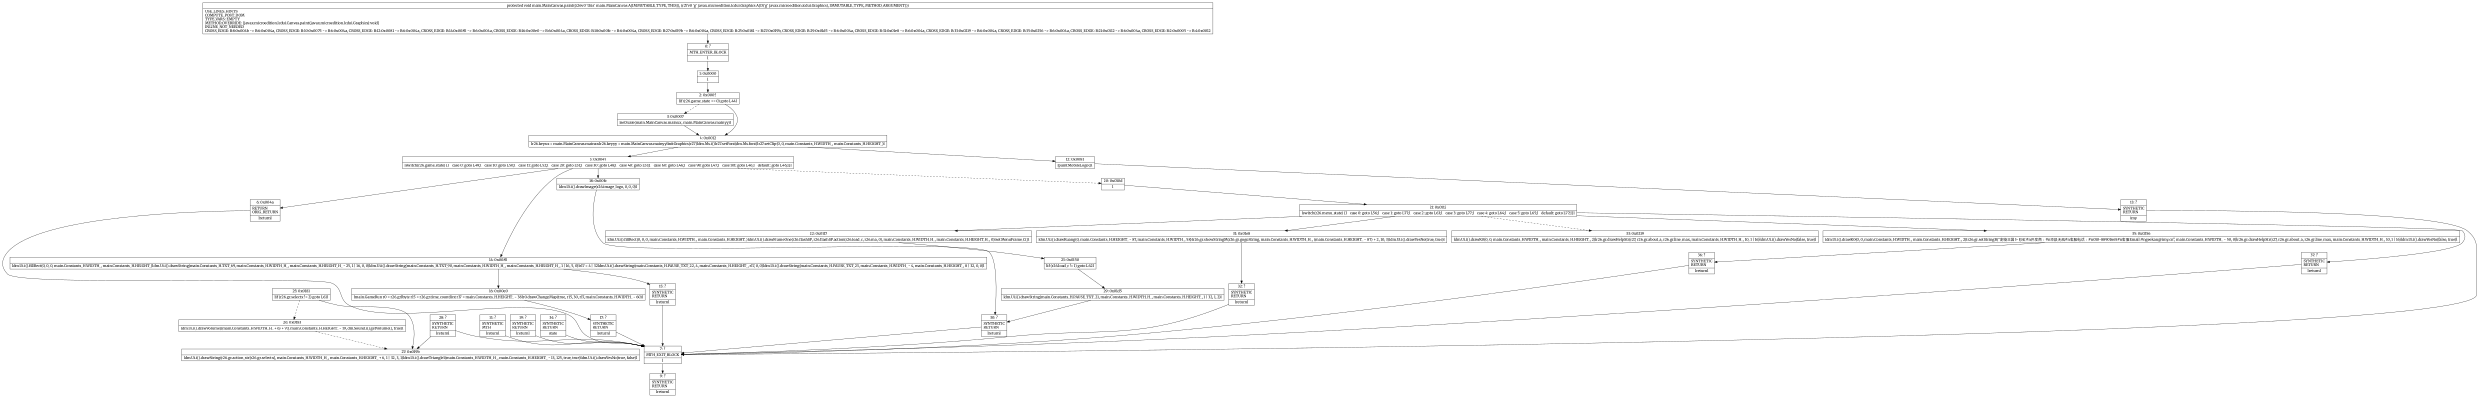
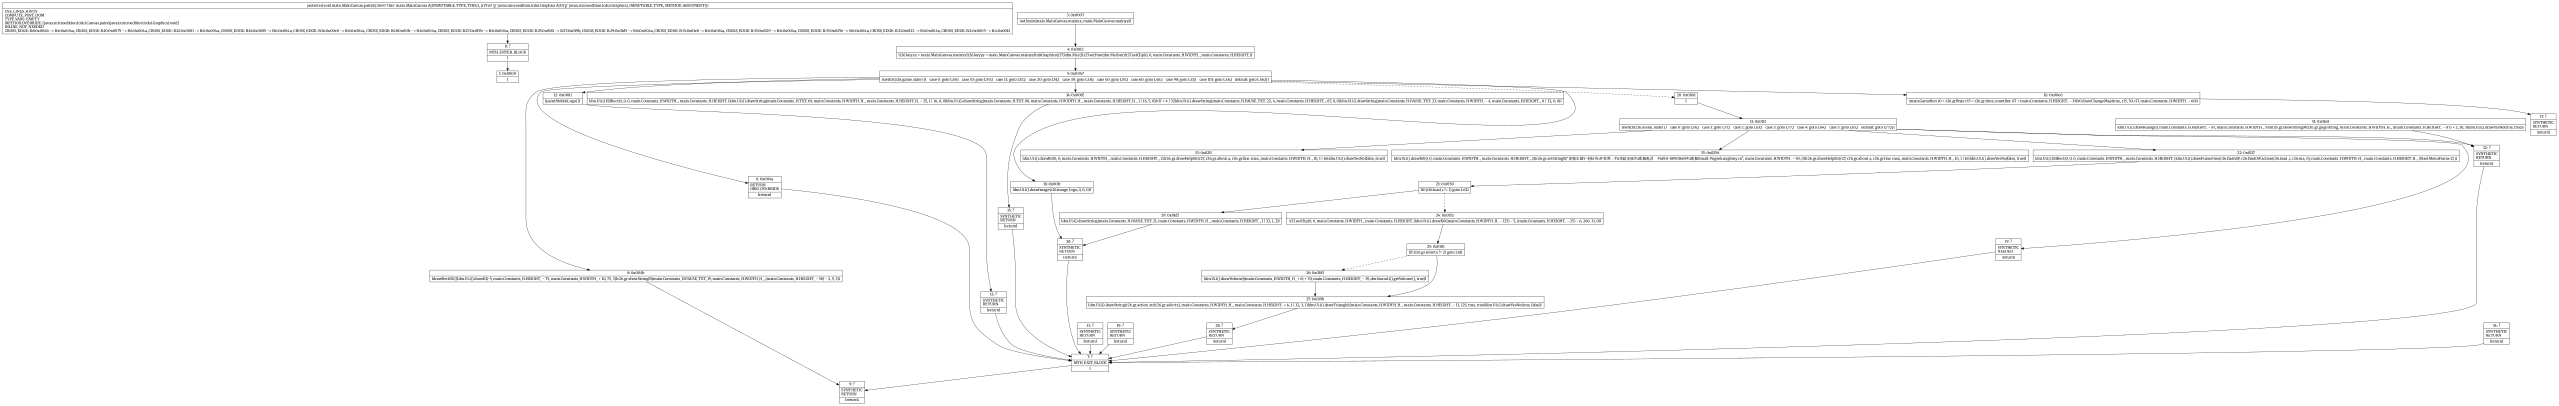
node "2: 0x0005": removed
edge "4: 0x0012" -> "12: 0x0081": now "5: 0x0047" -> "12: 0x0081"
node "6: 0x004a": text "ORIG_RETURN" -> "ORIG_OVERRIDE"
node "24: 0x0152": added
node "13: ?": text "imy" -> "lreturnl"
edge "21: 0x0112" -> "31: 0x01e8": now "21: 0x0112" -> "32: ?"
edge "21: 0x0112" -> "33: 0x0219": style dashed -> solid
node "36: ?": removed
node "37: ?": text "RETURN" -> "NEEDED"
node "8: 0x004b": added
edge "14: 0x0085" -> "16: 0x00e0": now "5: 0x0047" -> "16: 0x00e0"
node "11: ?": text "MTH" -> "RETURN"
node "34: ?": text "state" -> "lreturnl"
edge "17: ?" -> "7: ?": removed
edge "26: 0x0183" -> "27: 0x019b": style dashed -> solid
edge "28: ?" -> "27: 0x019b": reversed
